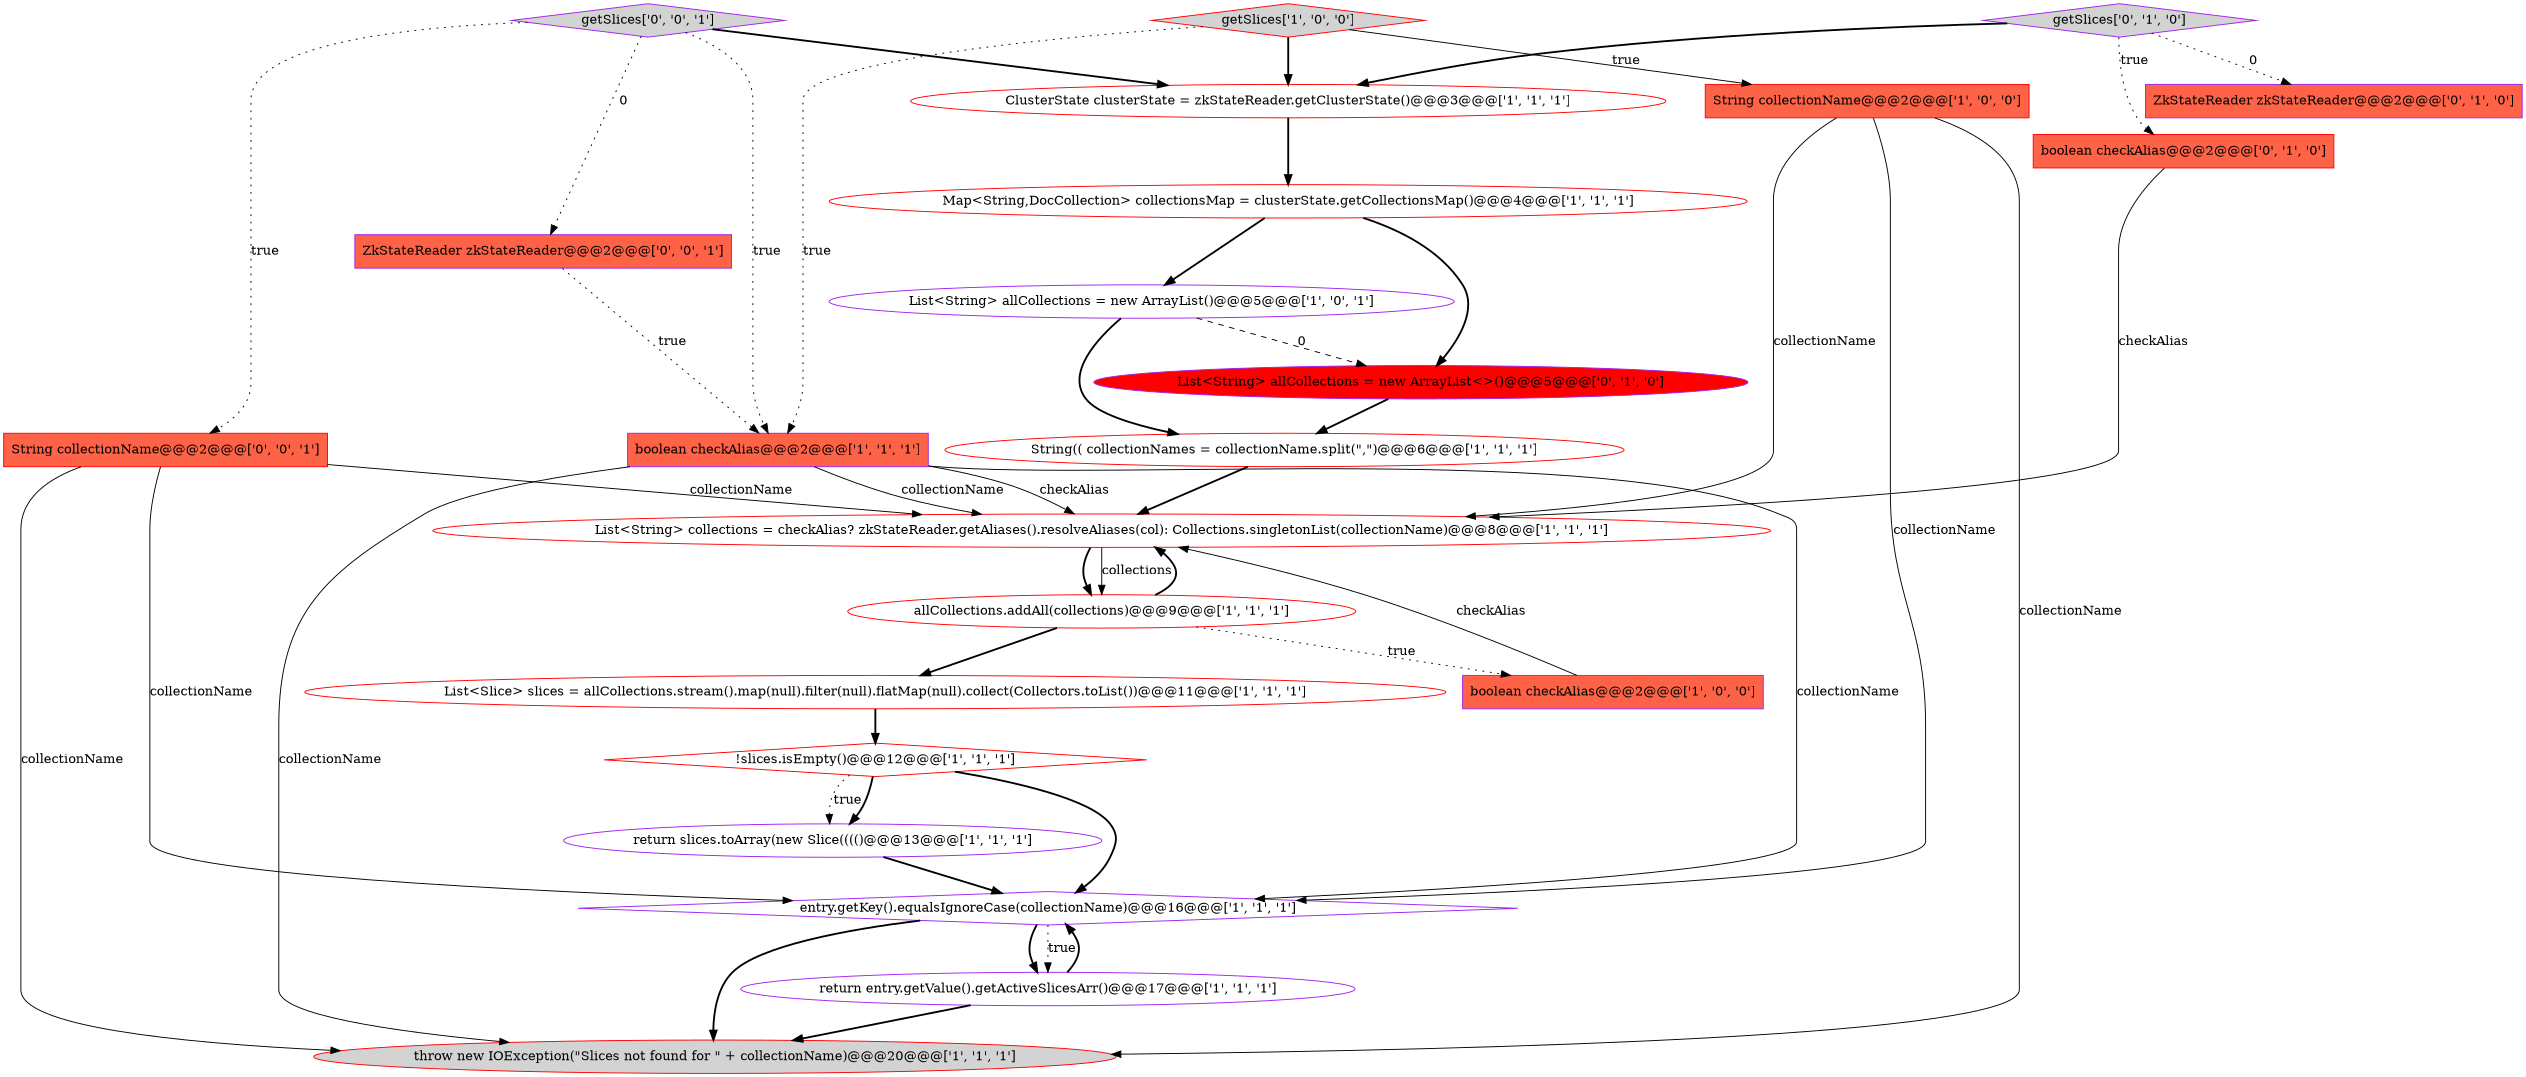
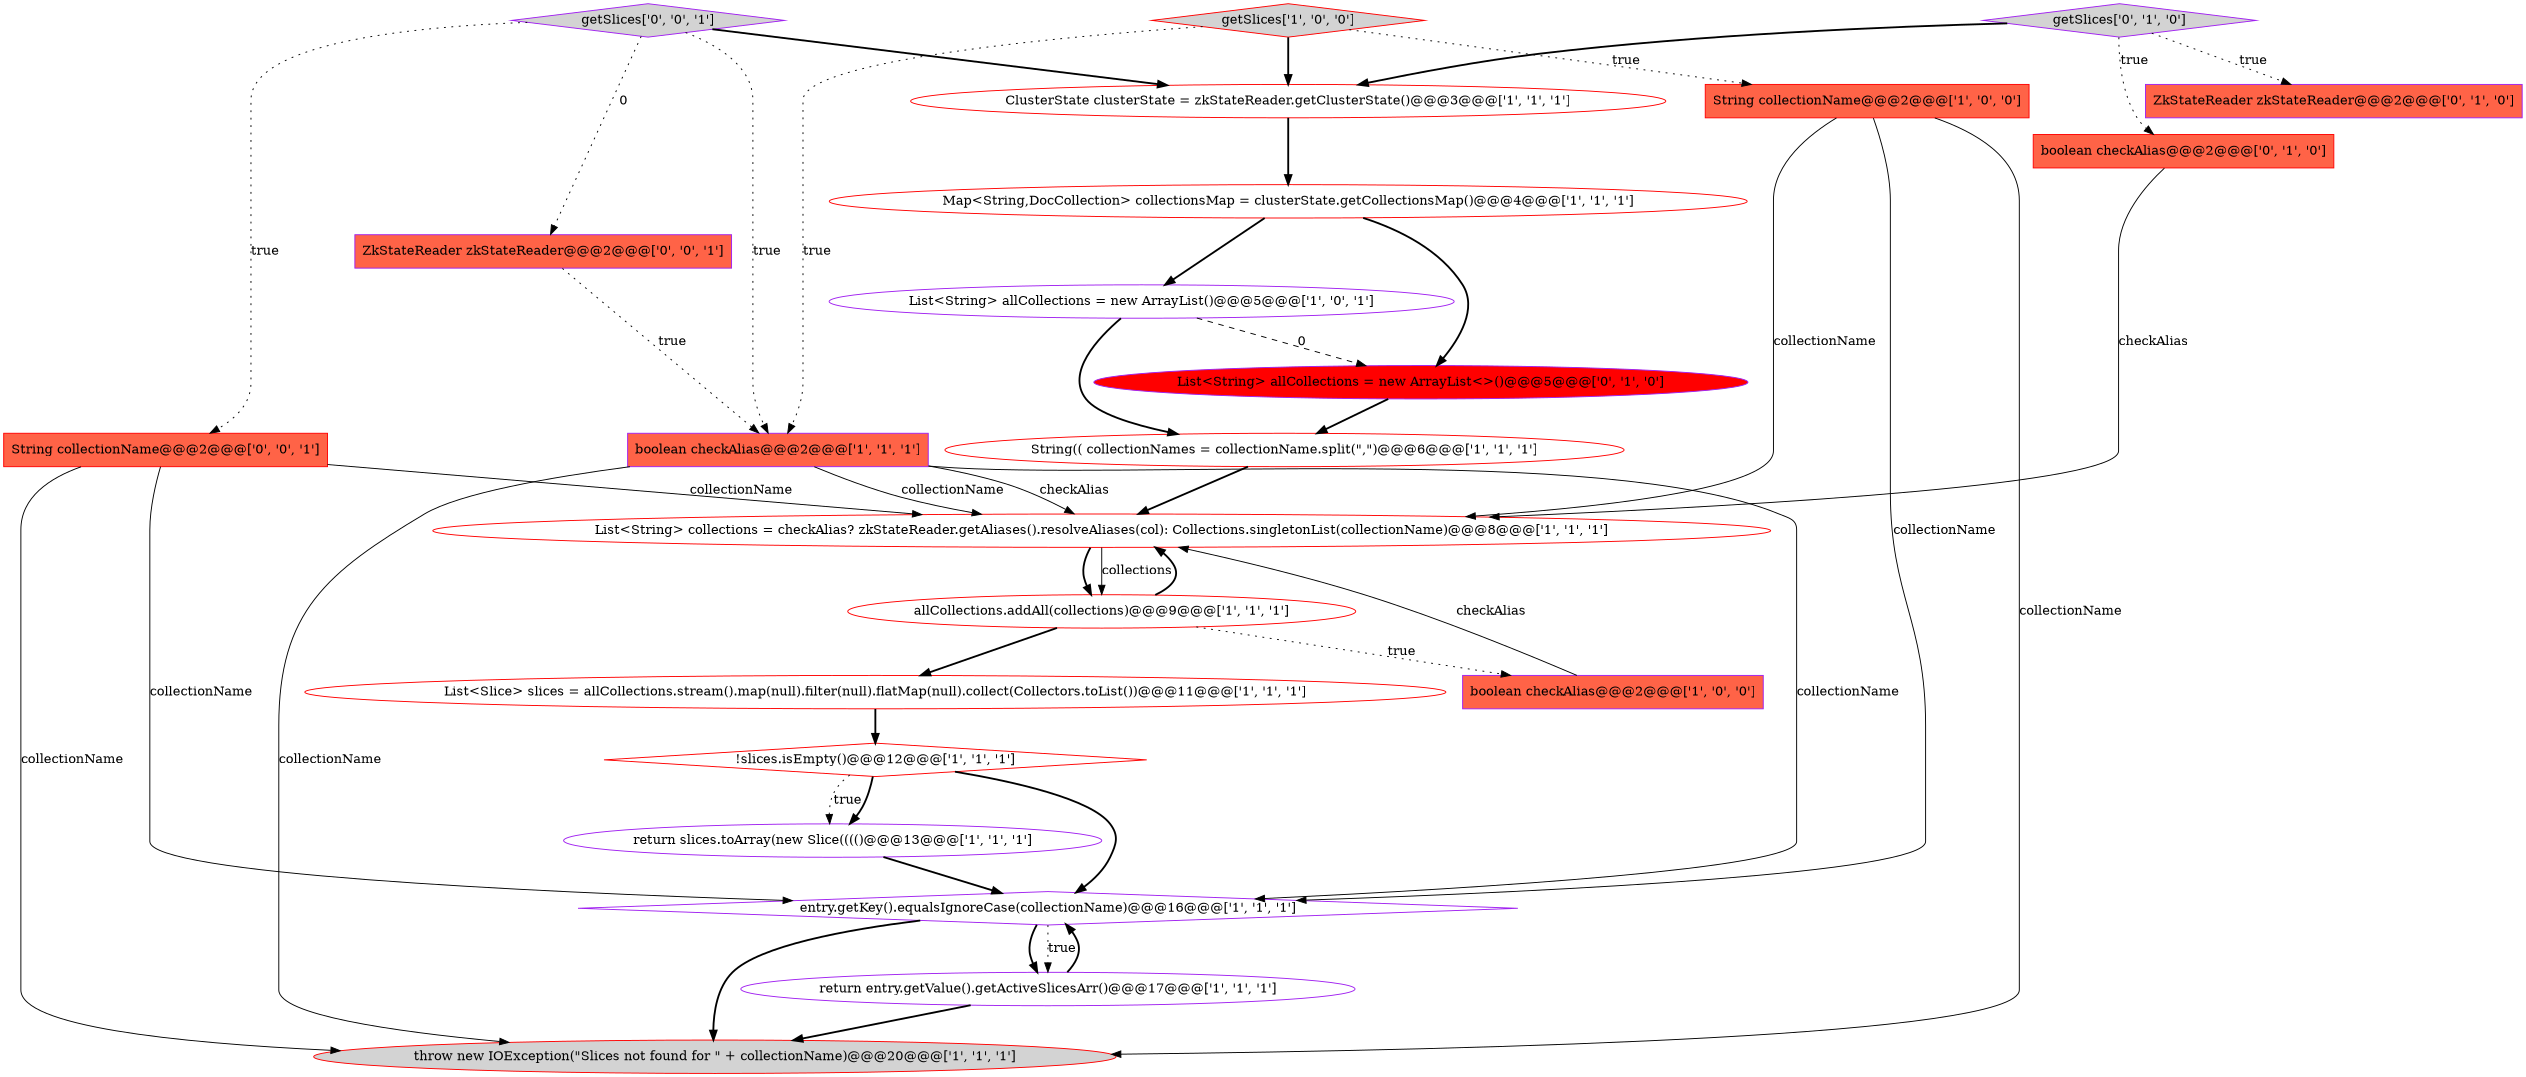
edge "getSlices['1', '0', '0']" -> "String collectionName@@@2@@@['1', '0', '0']": style solid -> dotted
edge "getSlices['0', '1', '0']" -> "ZkStateReader zkStateReader@@@2@@@['0', '1', '0']": label "0" -> "true"
